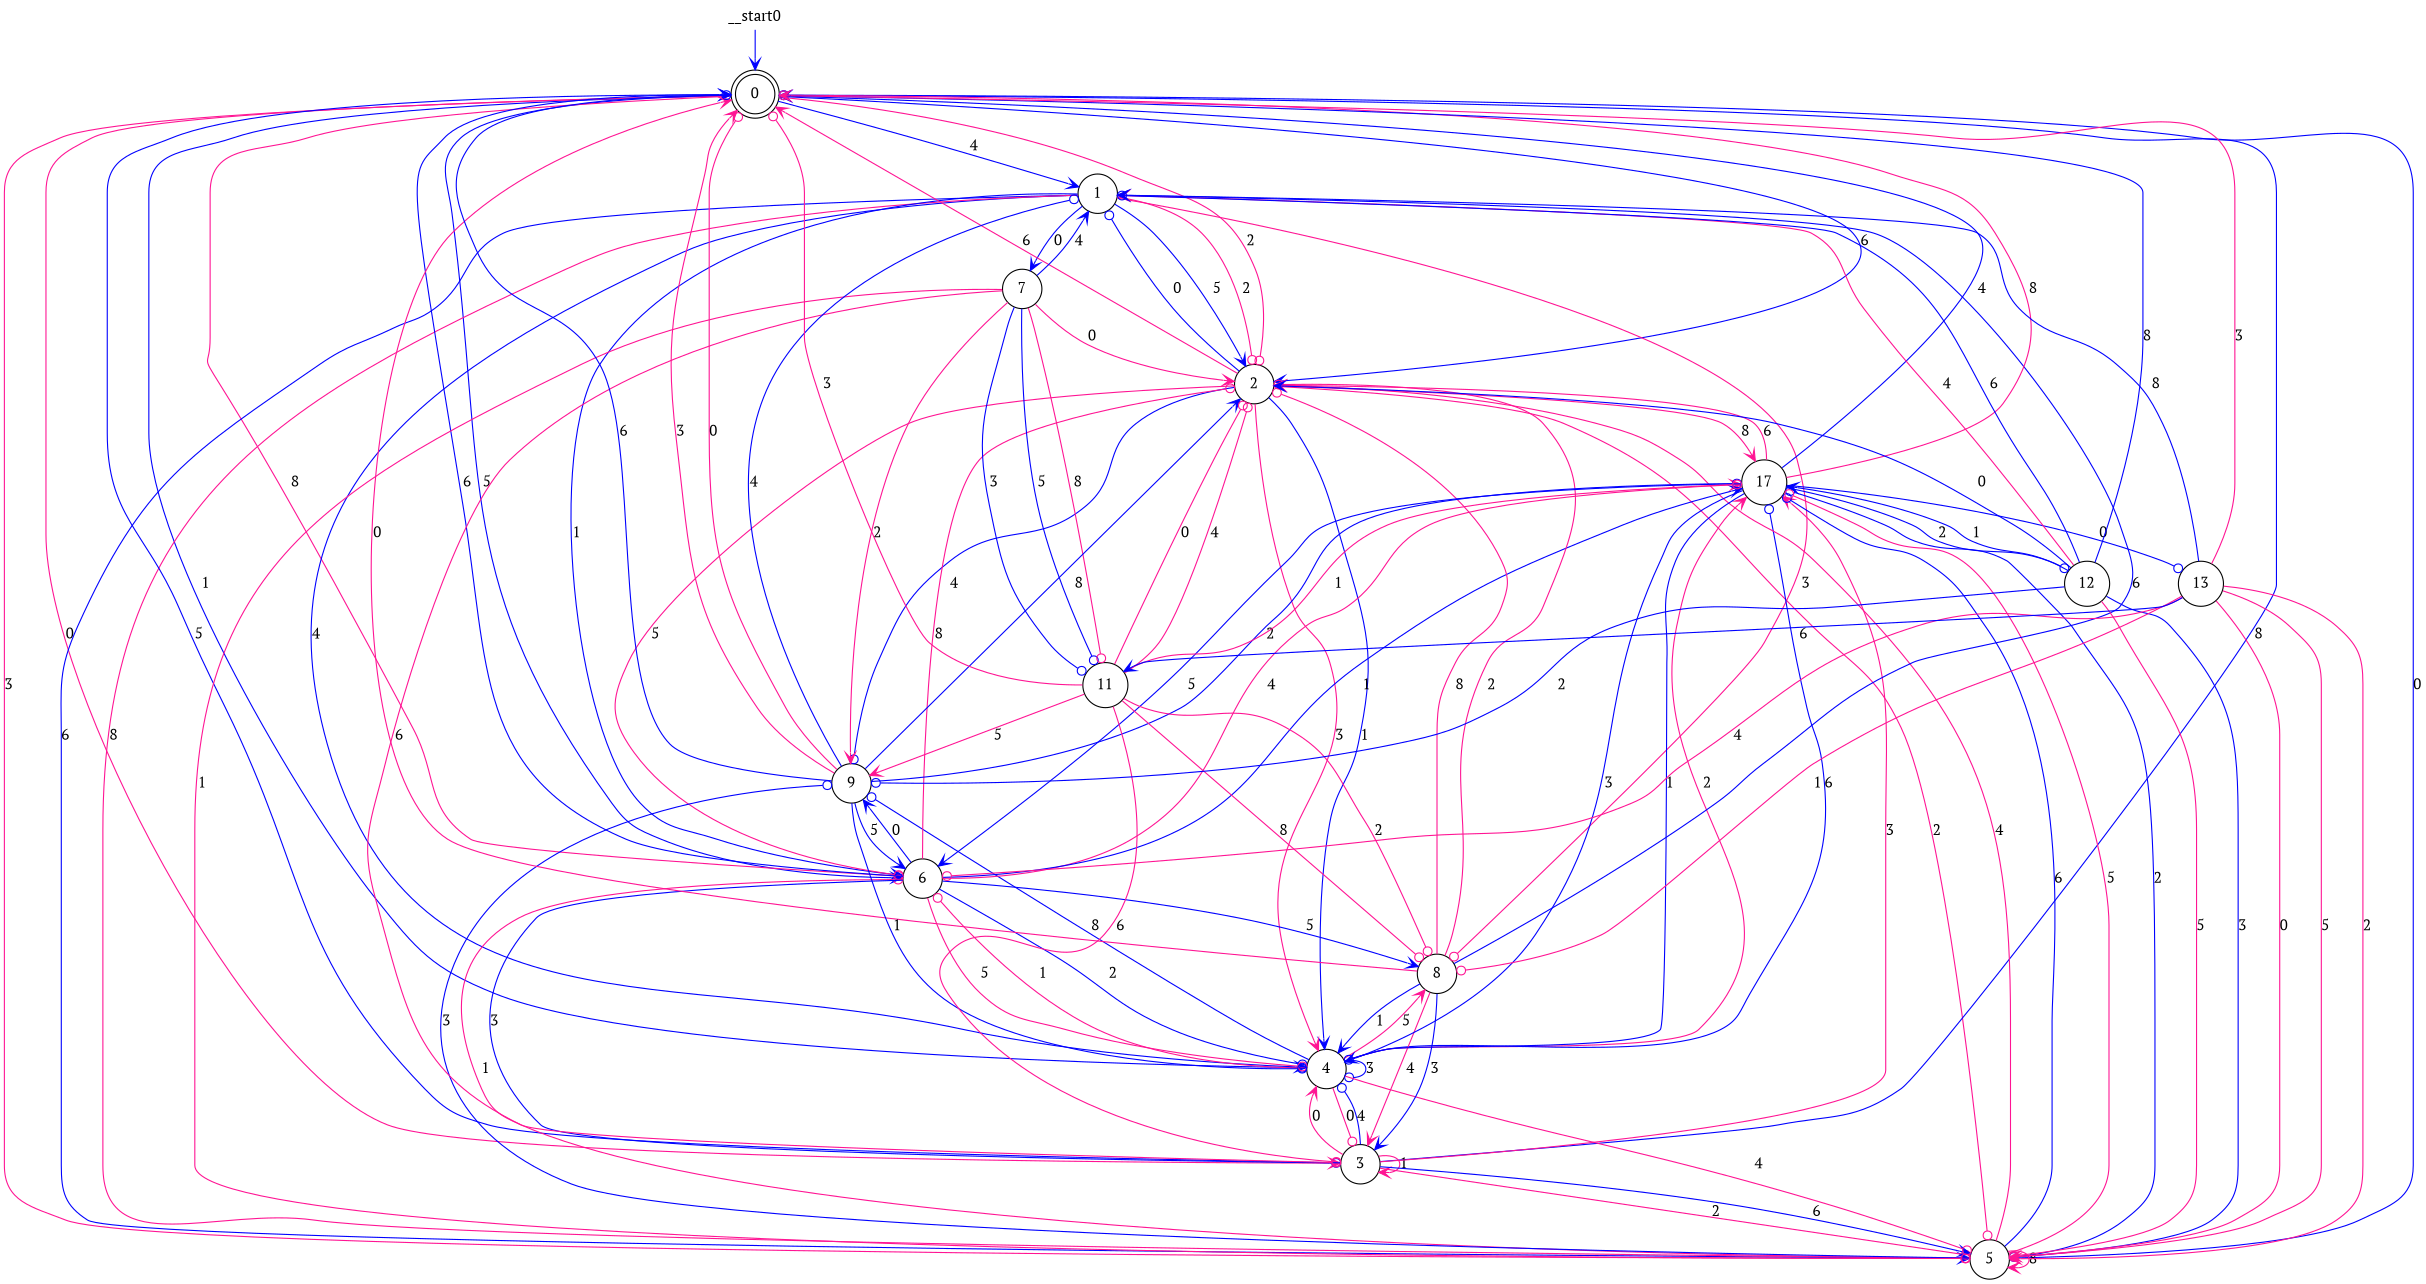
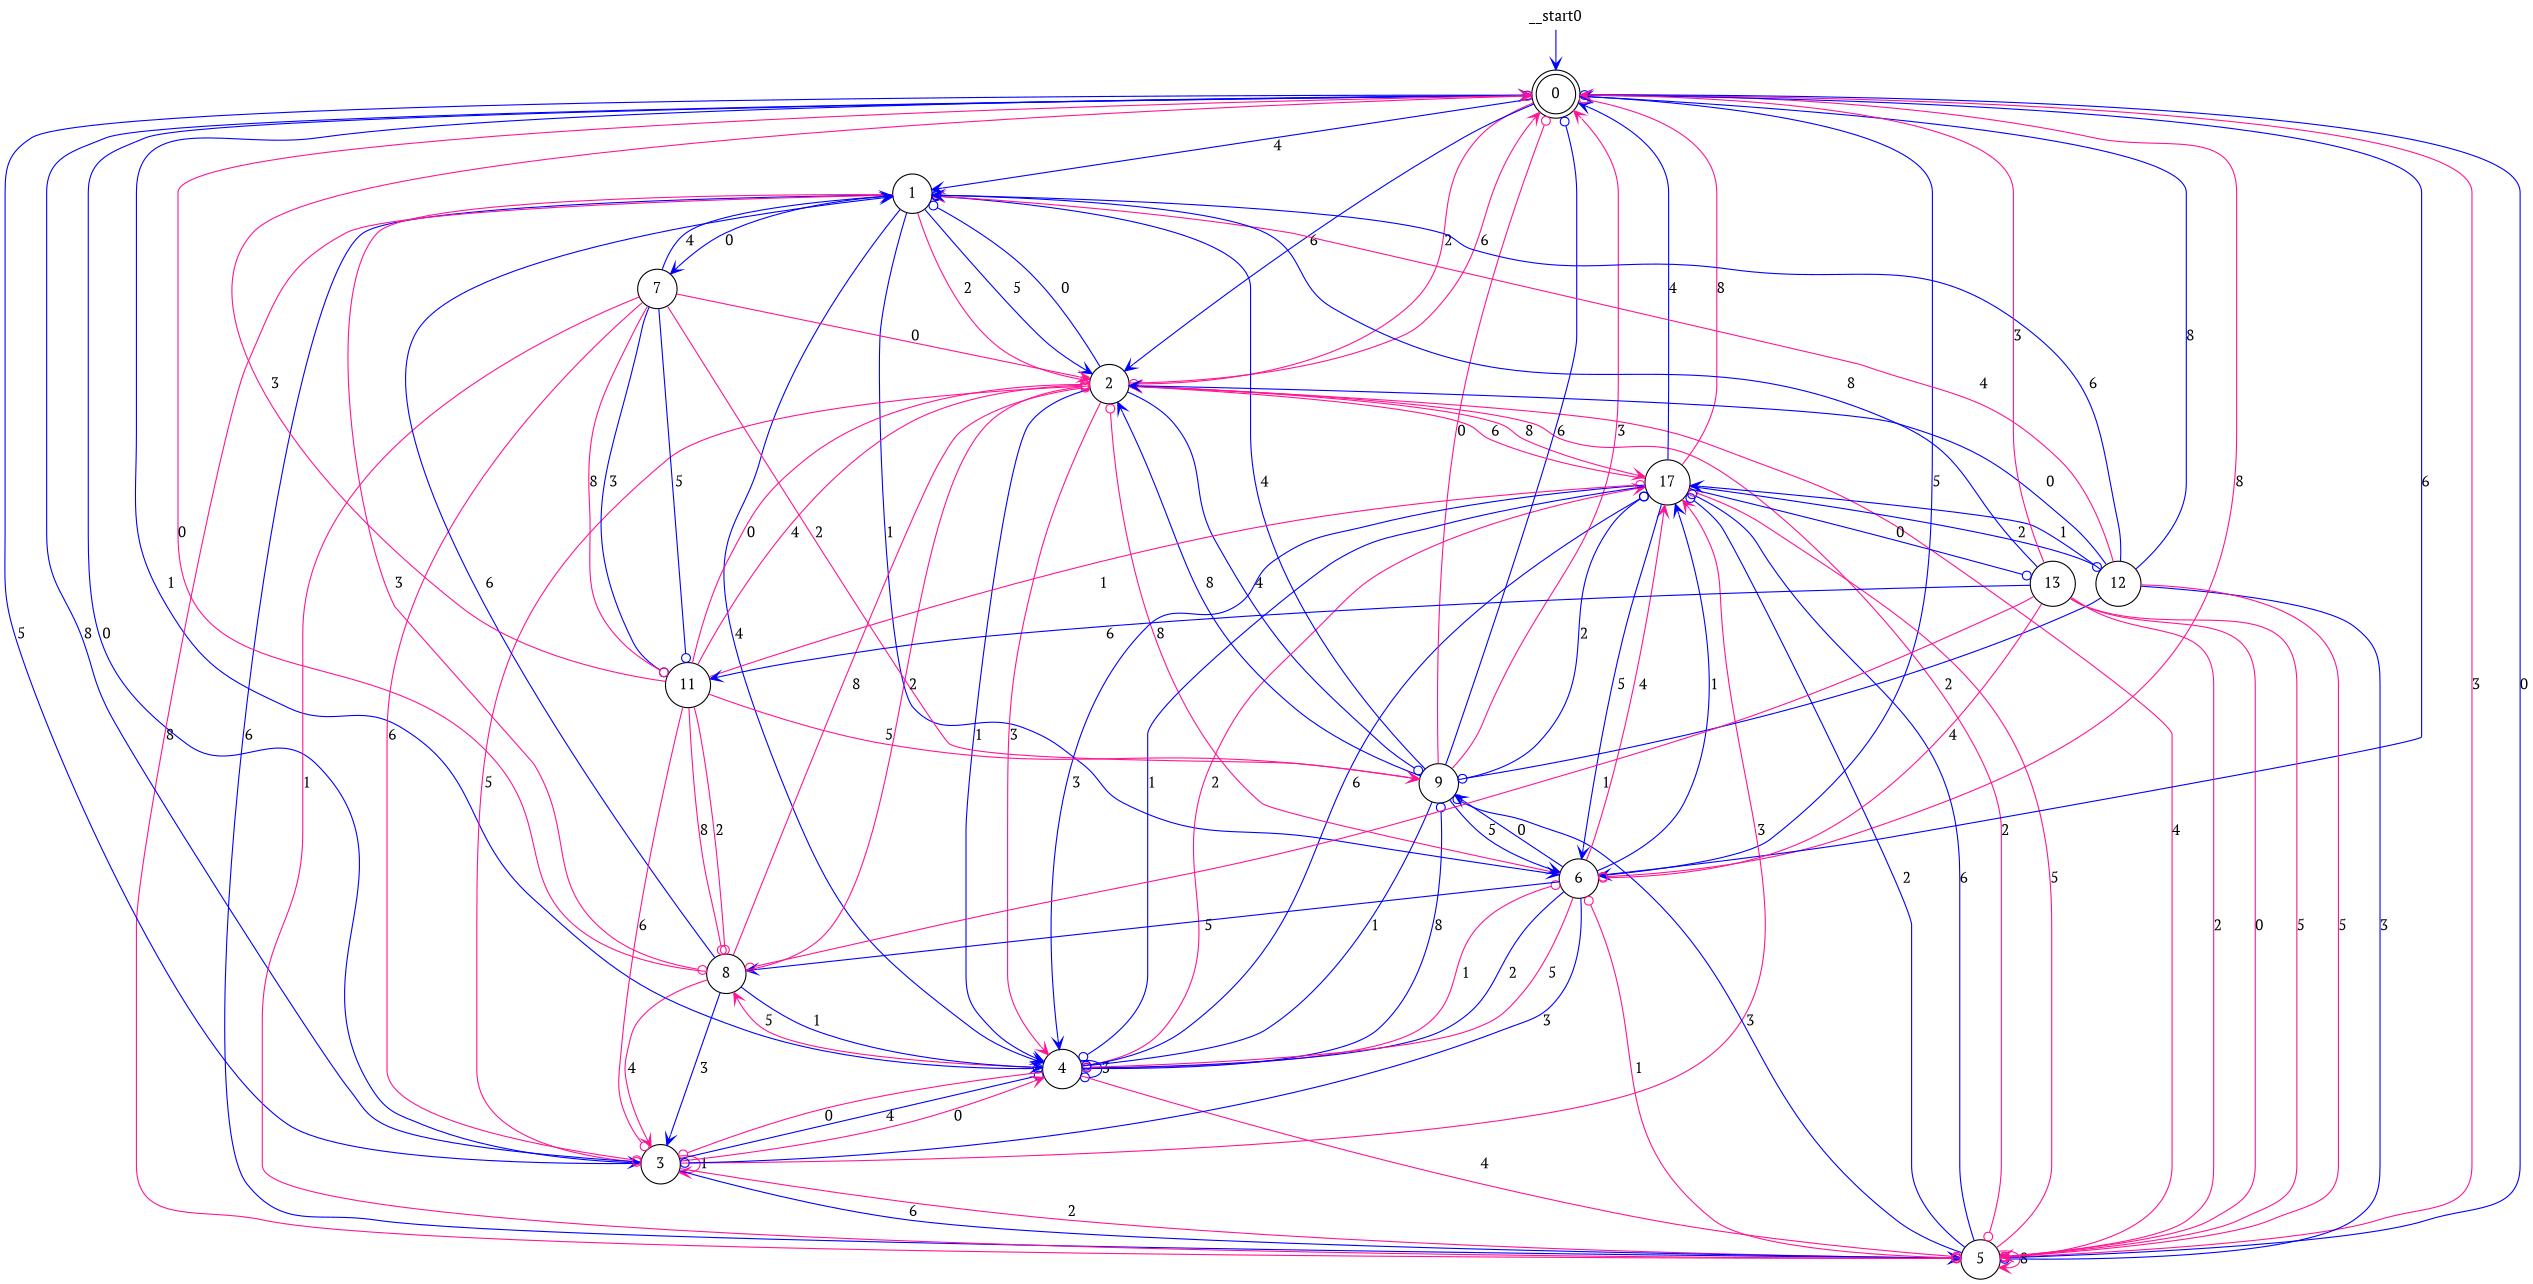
edge "2" -> "6": now "2" -> "3"
edge "0" -> "3": color deeppink -> blue
